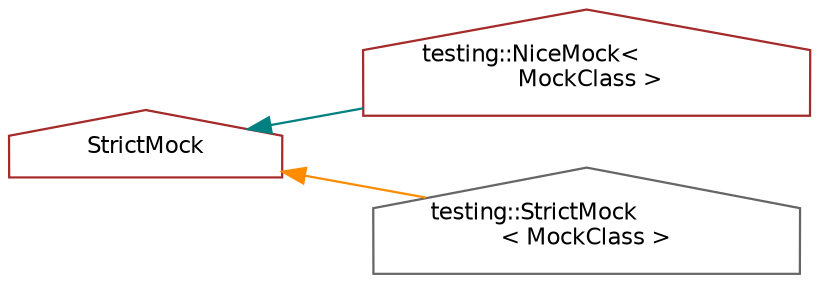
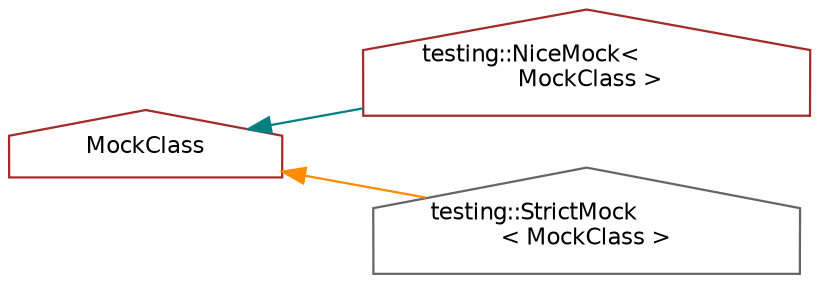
node "StrictMock": label "StrictMock" -> "MockClass"
